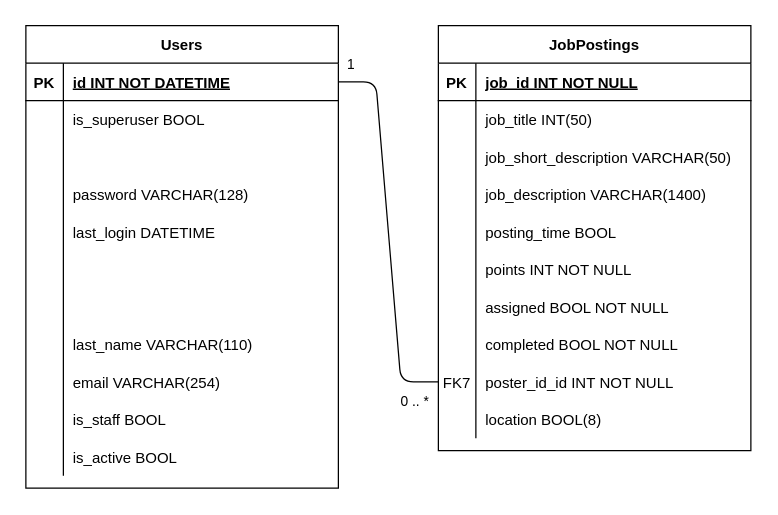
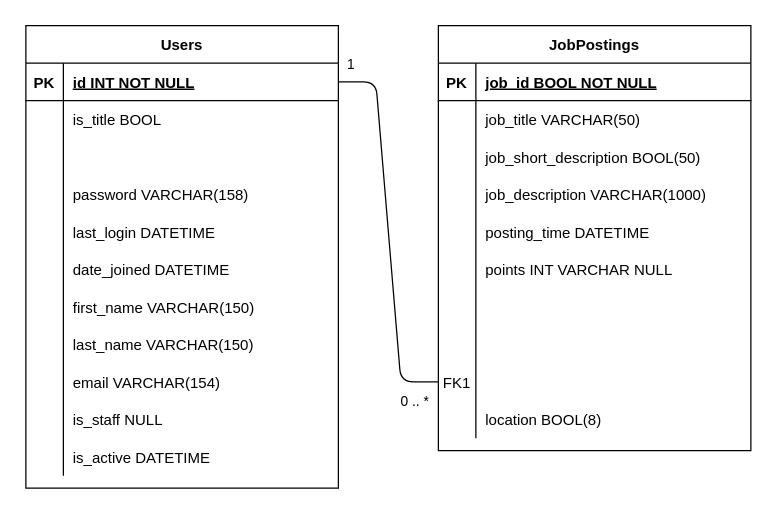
node "id INT NOT DATETIME": label "id INT NOT DATETIME" -> "id INT NOT NULL"
node "job_id INT NOT NULL": label "job_id INT NOT NULL" -> "job_id BOOL NOT NULL"
node "is_superuser BOOL": label "is_superuser BOOL" -> "is_title BOOL"
node "job_title INT(50)": label "job_title INT(50)" -> "job_title VARCHAR(50)"
node "job_short_description VARCHAR(50)": label "job_short_description VARCHAR(50)" -> "job_short_description BOOL(50)"
node "password VARCHAR(128)": label "password VARCHAR(128)" -> "password VARCHAR(158)"
node "job_description VARCHAR(1400)": label "job_description VARCHAR(1400)" -> "job_description VARCHAR(1000)"
node "posting_time BOOL": label "posting_time BOOL" -> "posting_time DATETIME"
node "date_joined DATETIME": added
node "points INT NOT NULL": label "points INT NOT NULL" -> "points INT VARCHAR NULL"
node "first_name VARCHAR(150)": added
node "assigned BOOL NOT NULL": removed
node "completed BOOL NOT NULL": removed
node "last_name VARCHAR(110)": label "last_name VARCHAR(110)" -> "last_name VARCHAR(150)"
node "poster_id_id INT NOT NULL": removed
node "email VARCHAR(254)": label "email VARCHAR(254)" -> "email VARCHAR(154)"
node "FK7": label "FK7" -> "FK1"
node "is_staff BOOL": label "is_staff BOOL" -> "is_staff NULL"
node "is_active BOOL": label "is_active BOOL" -> "is_active DATETIME"
